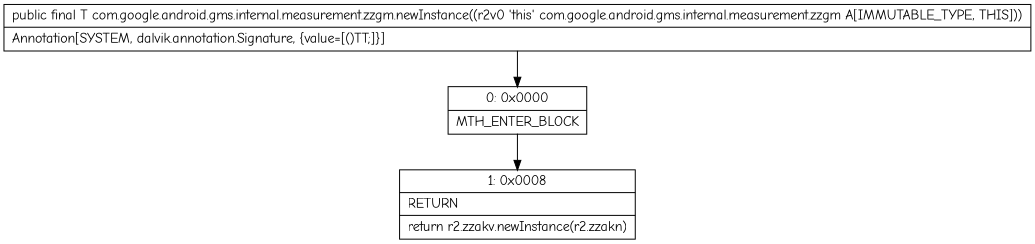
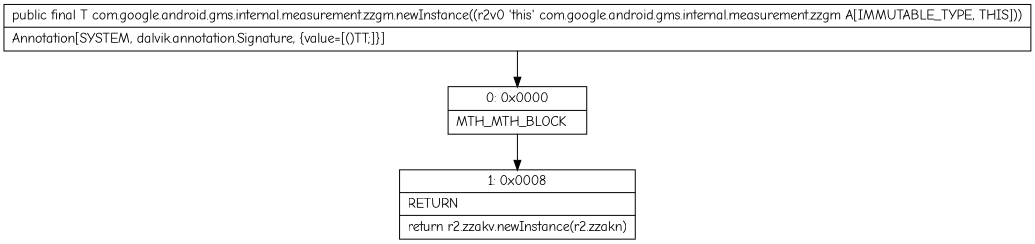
node "0: 0x0000": text "MTH_ENTER_BLOCK" -> "MTH_MTH_BLOCK"
